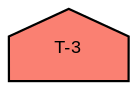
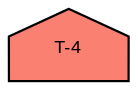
node "T-3": label "T-3" -> "T-4"
